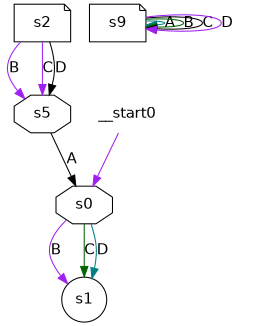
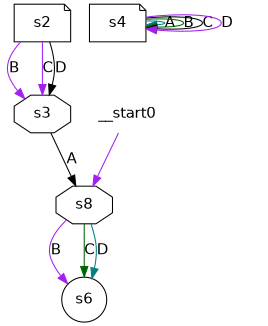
node "s9": label "s9" -> "s4"
node "s5": label "s5" -> "s3"
node "s0": label "s0" -> "s8"
node "s1": label "s1" -> "s6"
